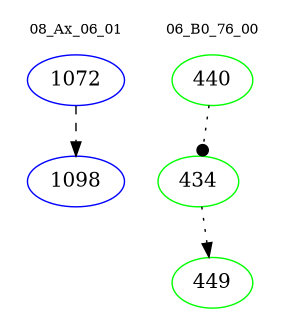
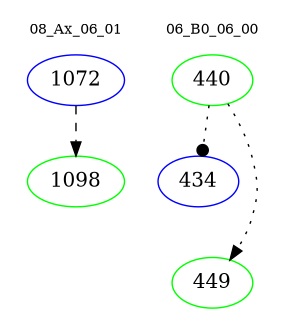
cluster "06_B0_76_00": label "06_B0_76_00" -> "06_B0_06_00"
node "1098": color blue -> green
node "434": color green -> blue
edge "434" -> "449": now "440" -> "449"
